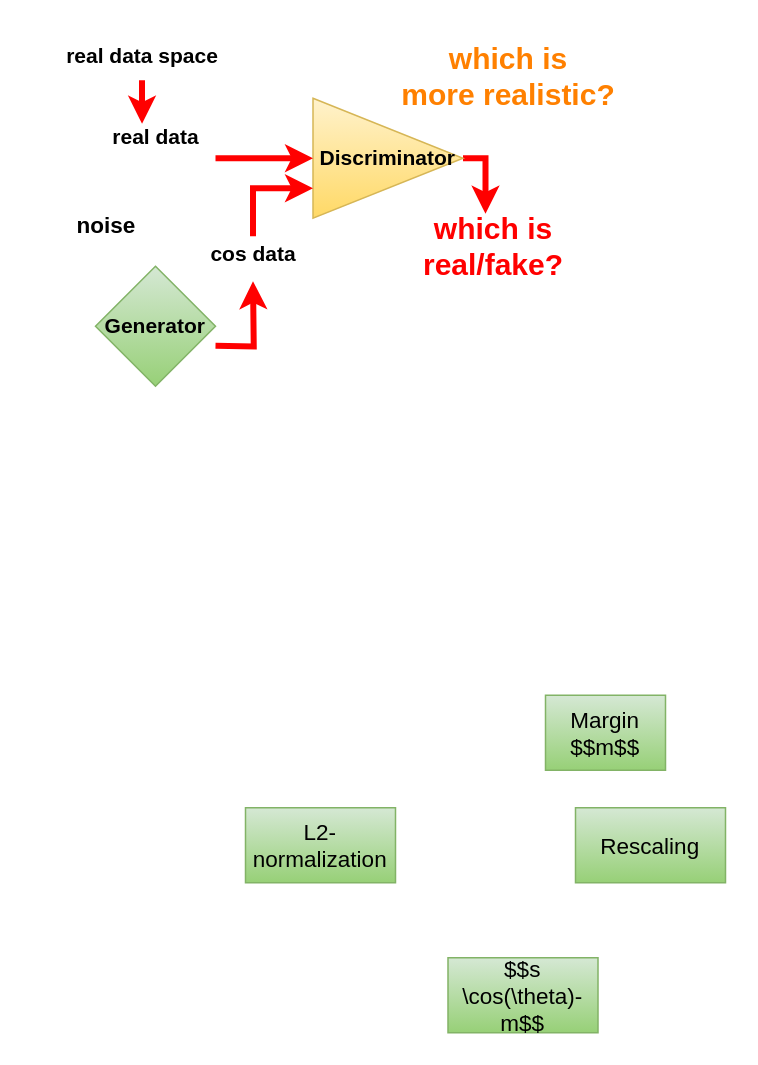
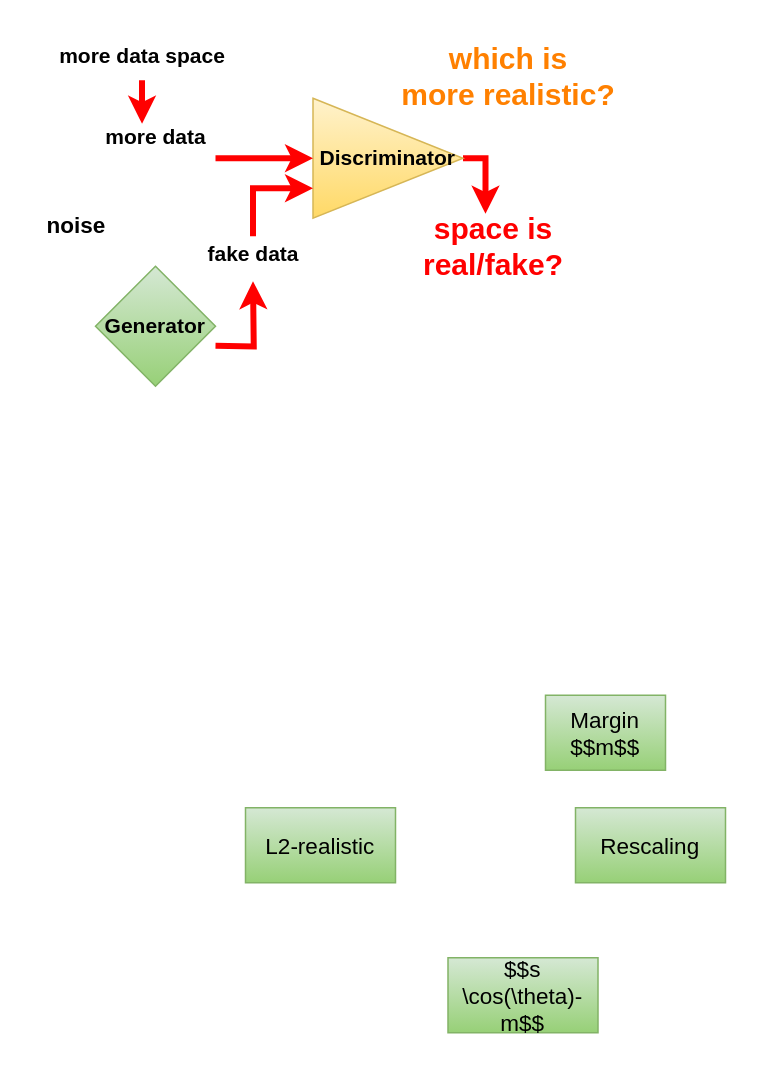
node "real data space": label "real data space" -> "more data space"
node "real data": label "real data" -> "more data"
node "noise": moved (106, 224) -> (76, 224)
node "which is real/fake?": label "which is real/fake?" -> "space is real/fake?"
node "cos data": label "cos data" -> "fake data"
node "L2-normalization": label "L2-normalization" -> "L2-realistic"
